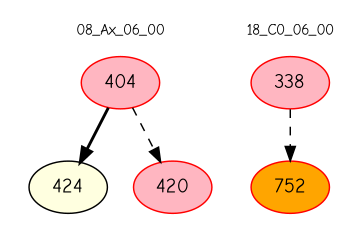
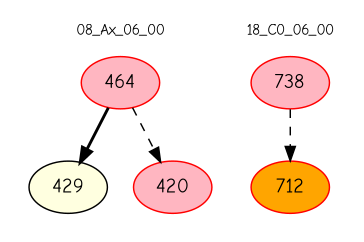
node "404": label "404" -> "464"
node "338": label "338" -> "738"
node "424": label "424" -> "429"
node "752": label "752" -> "712"
